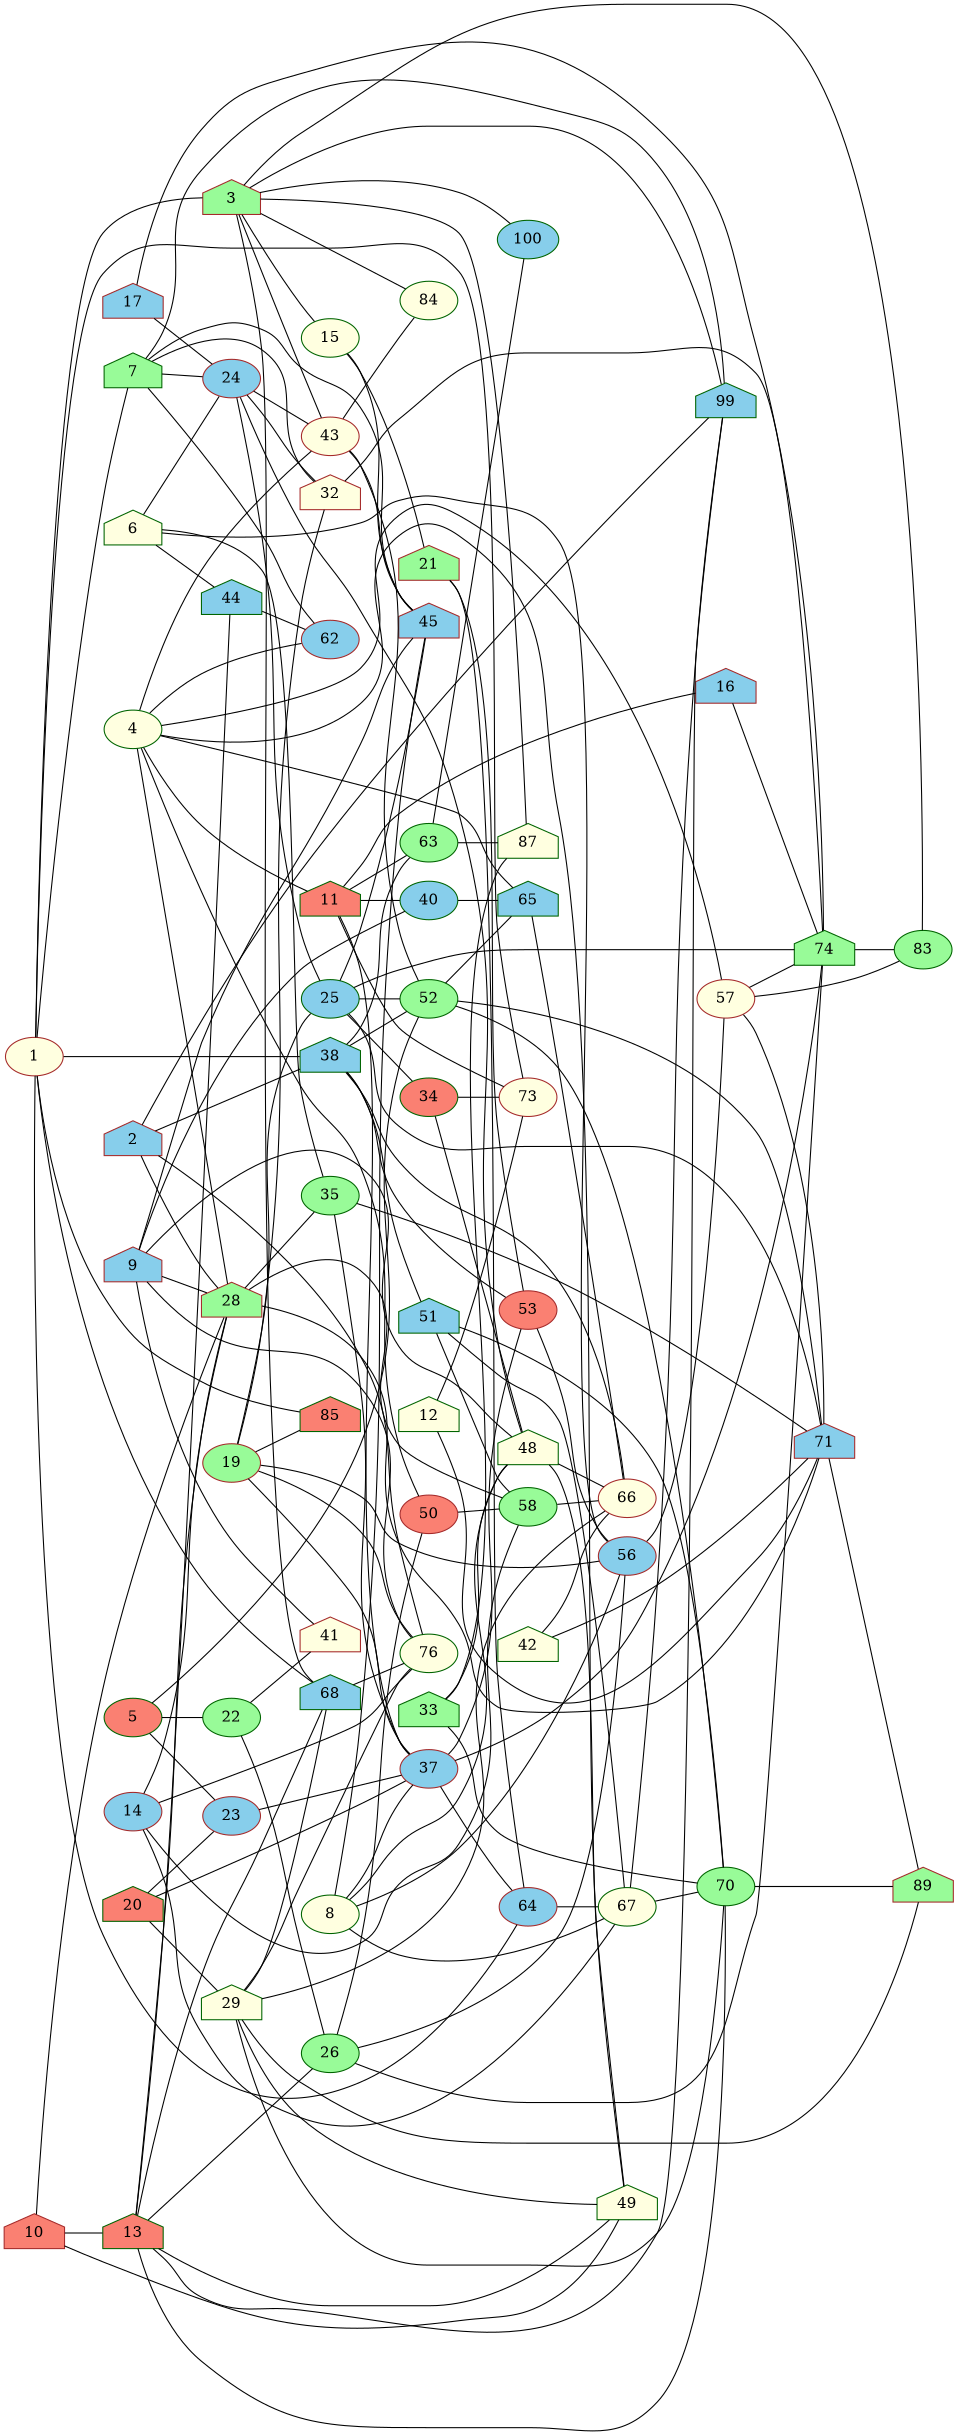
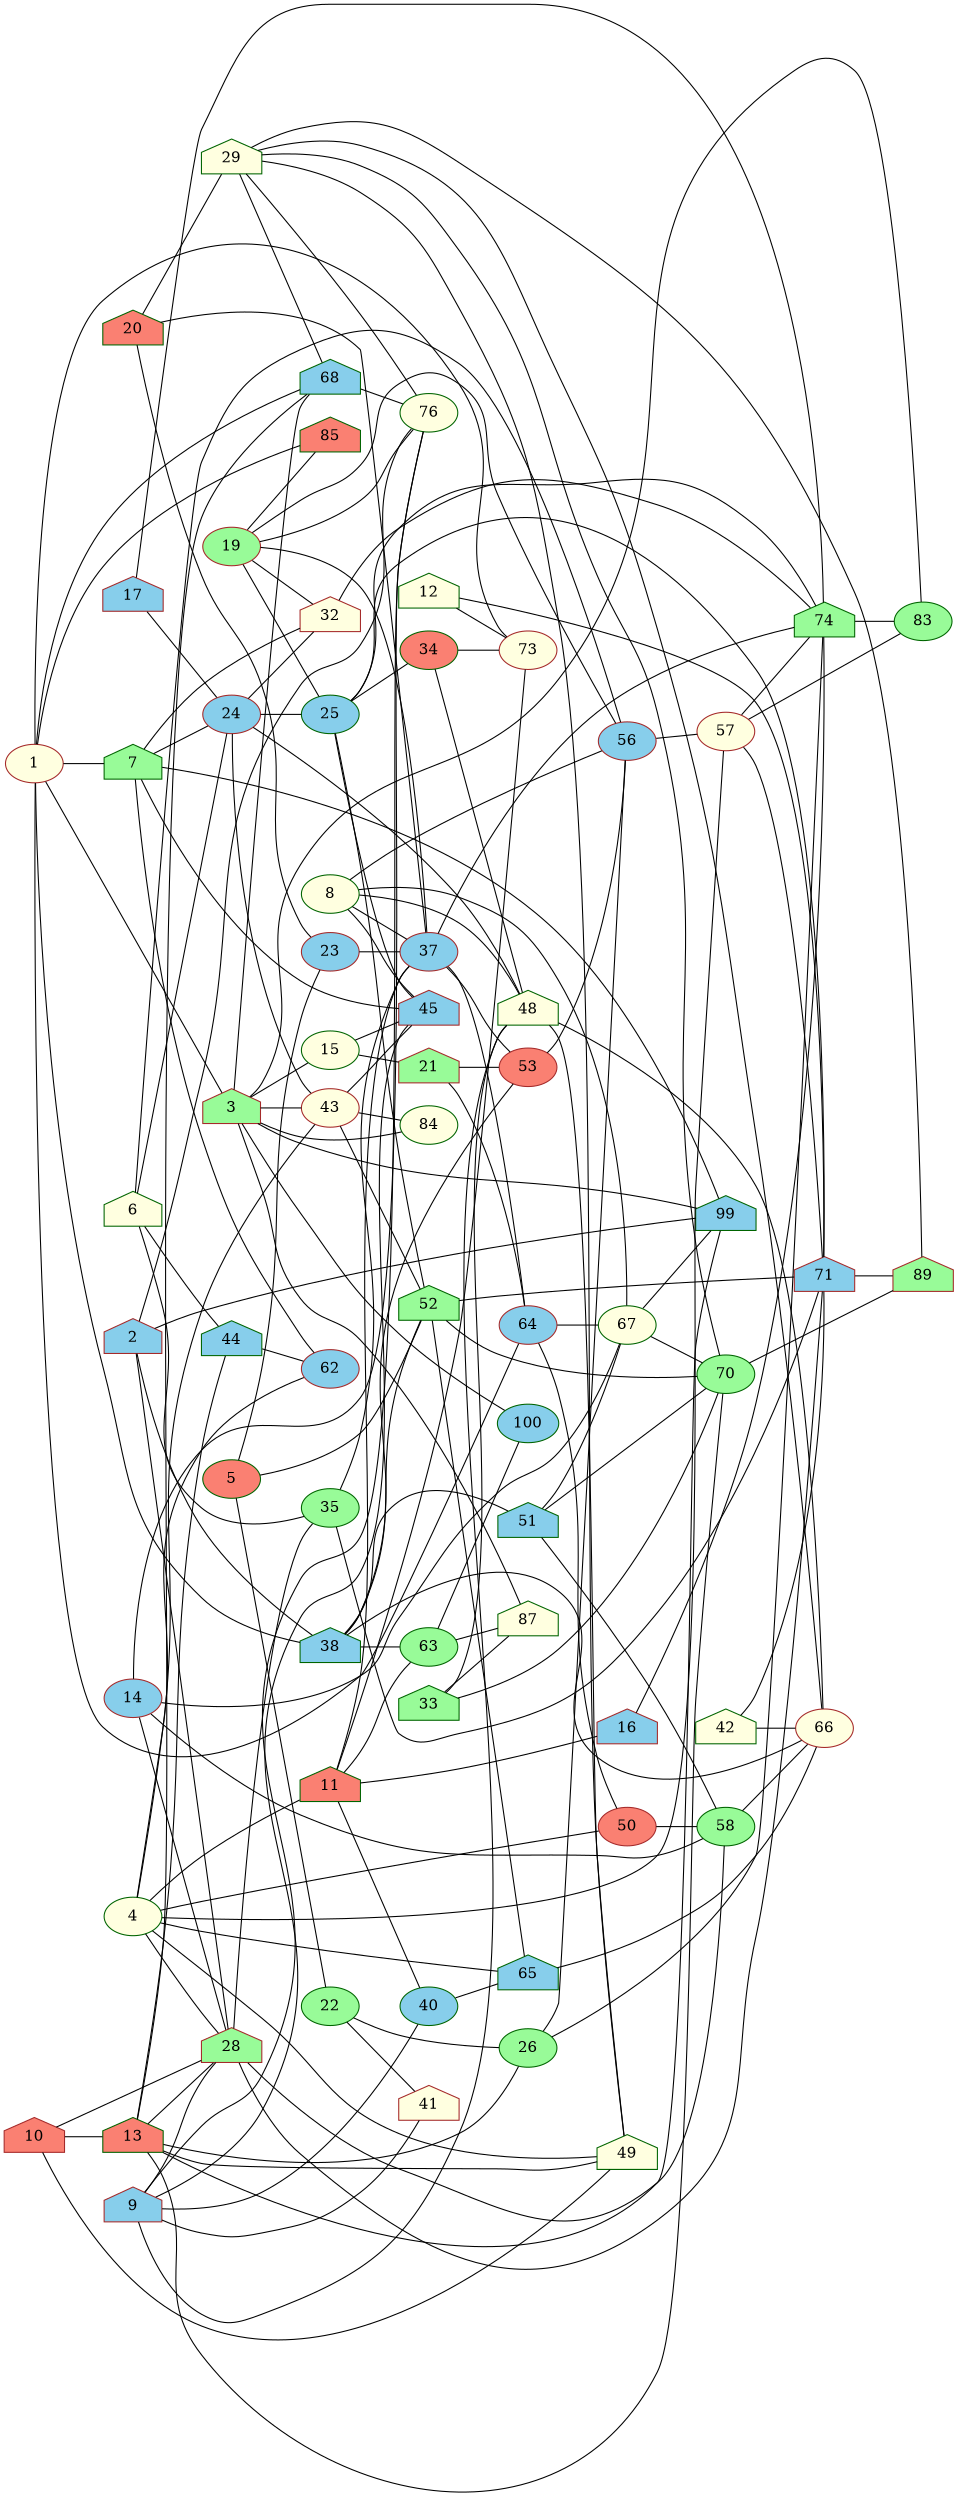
node "52": shape ellipse -> house
edge "50" -- "26": now "50" -- "64"
